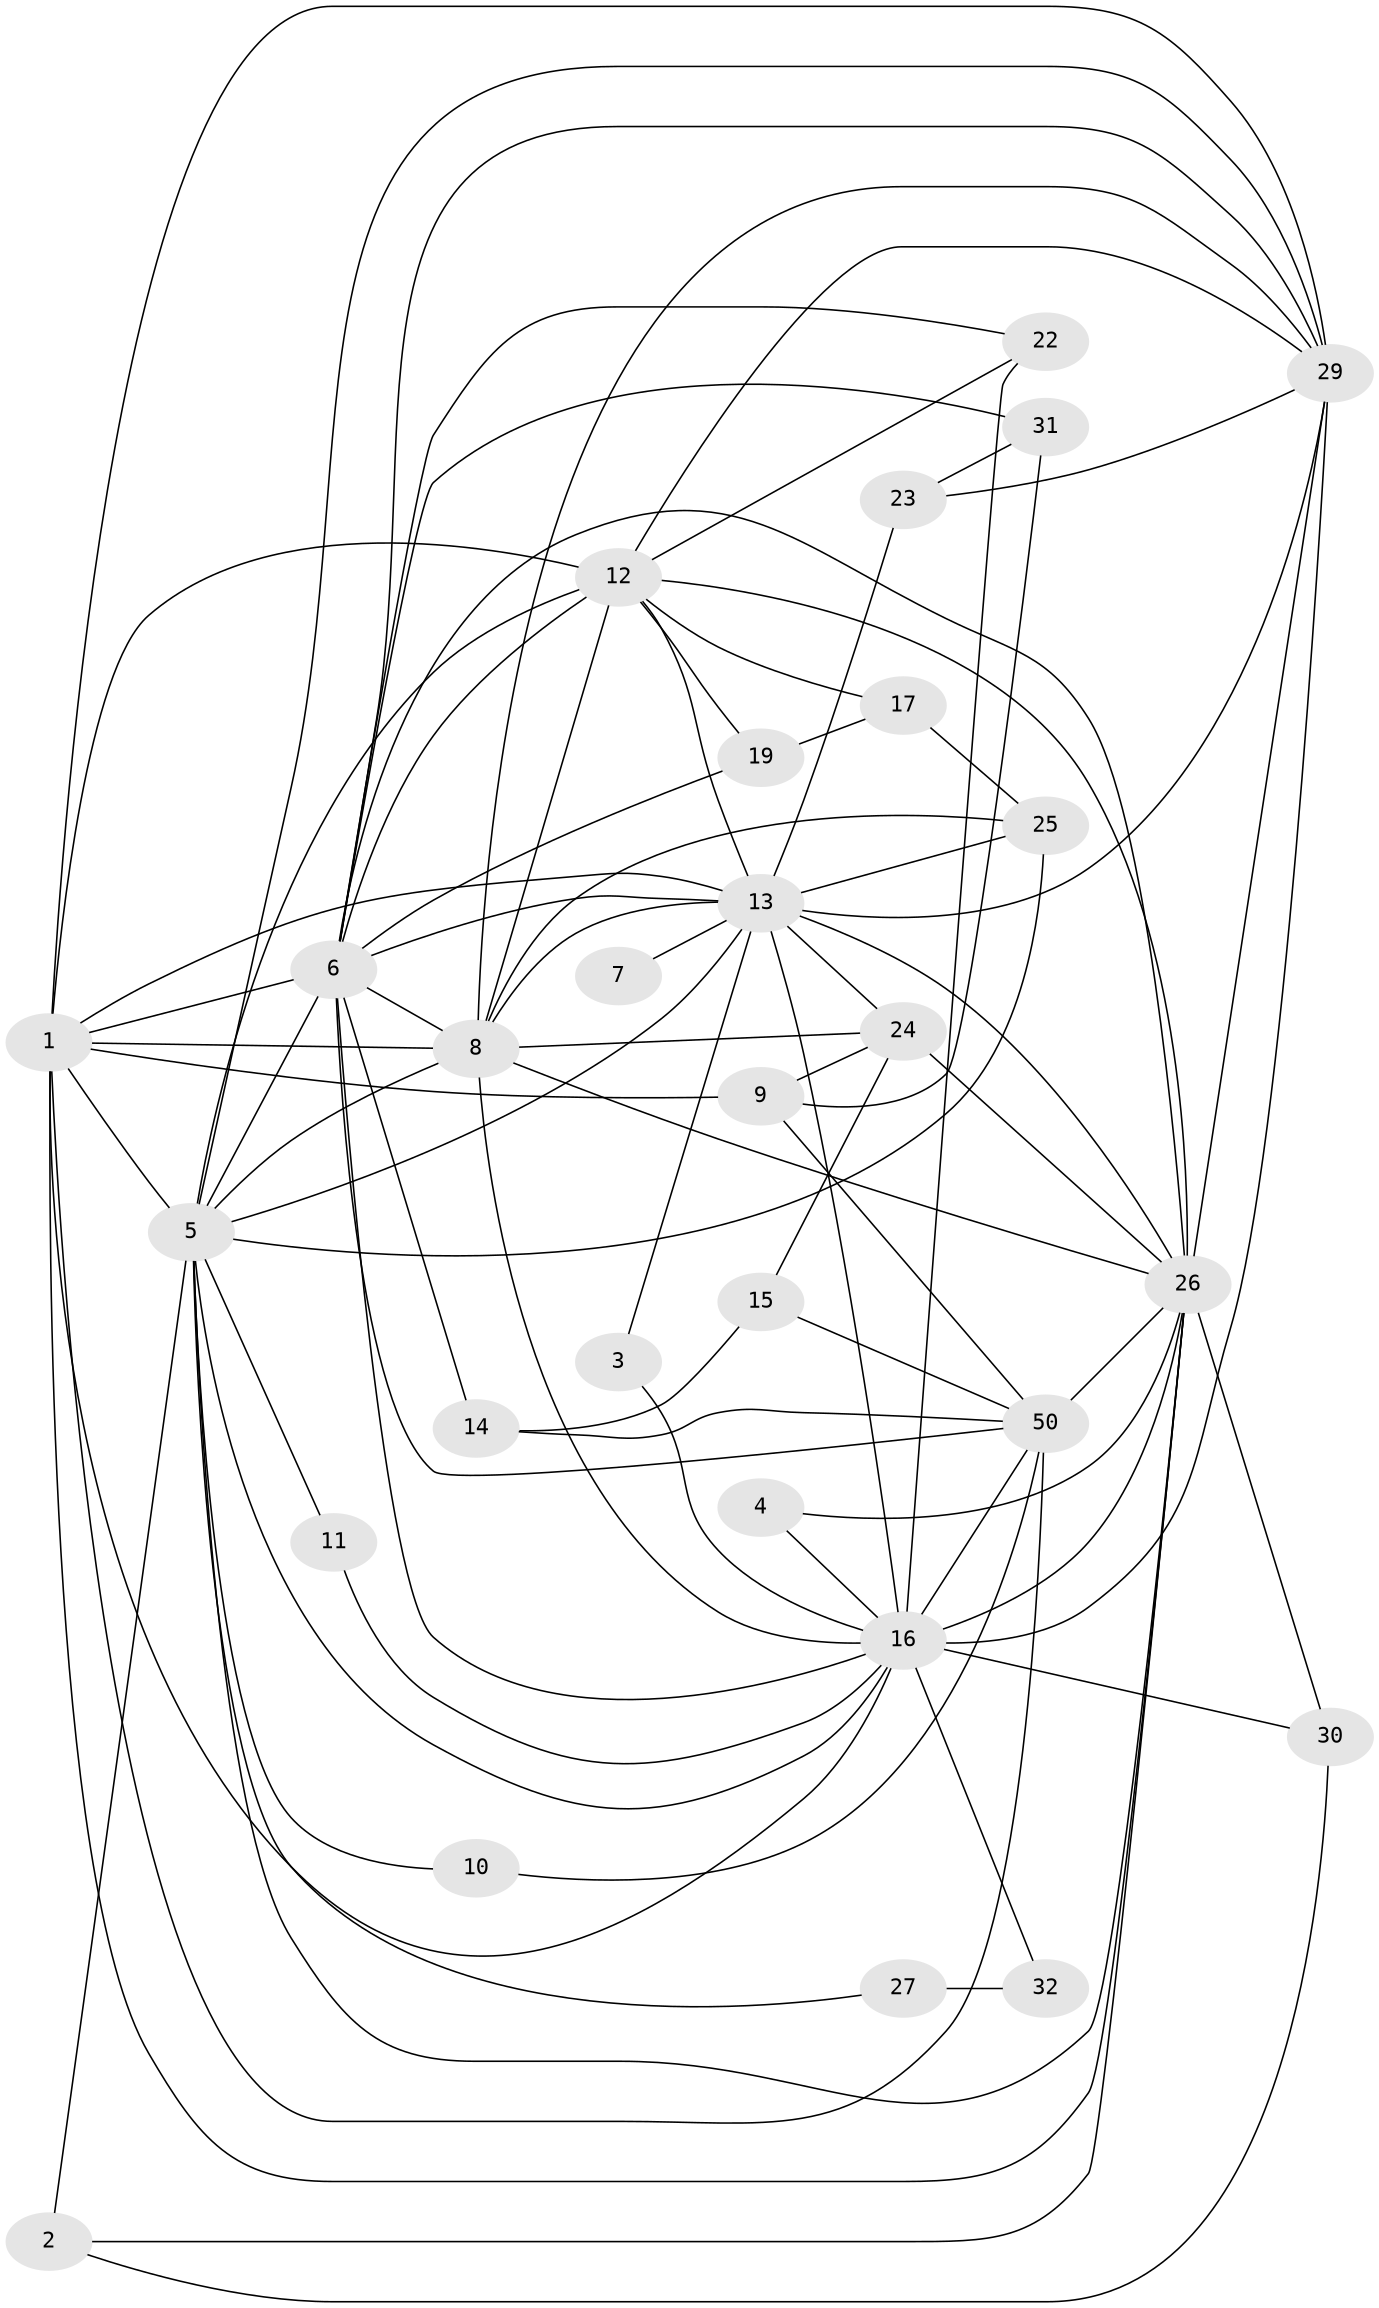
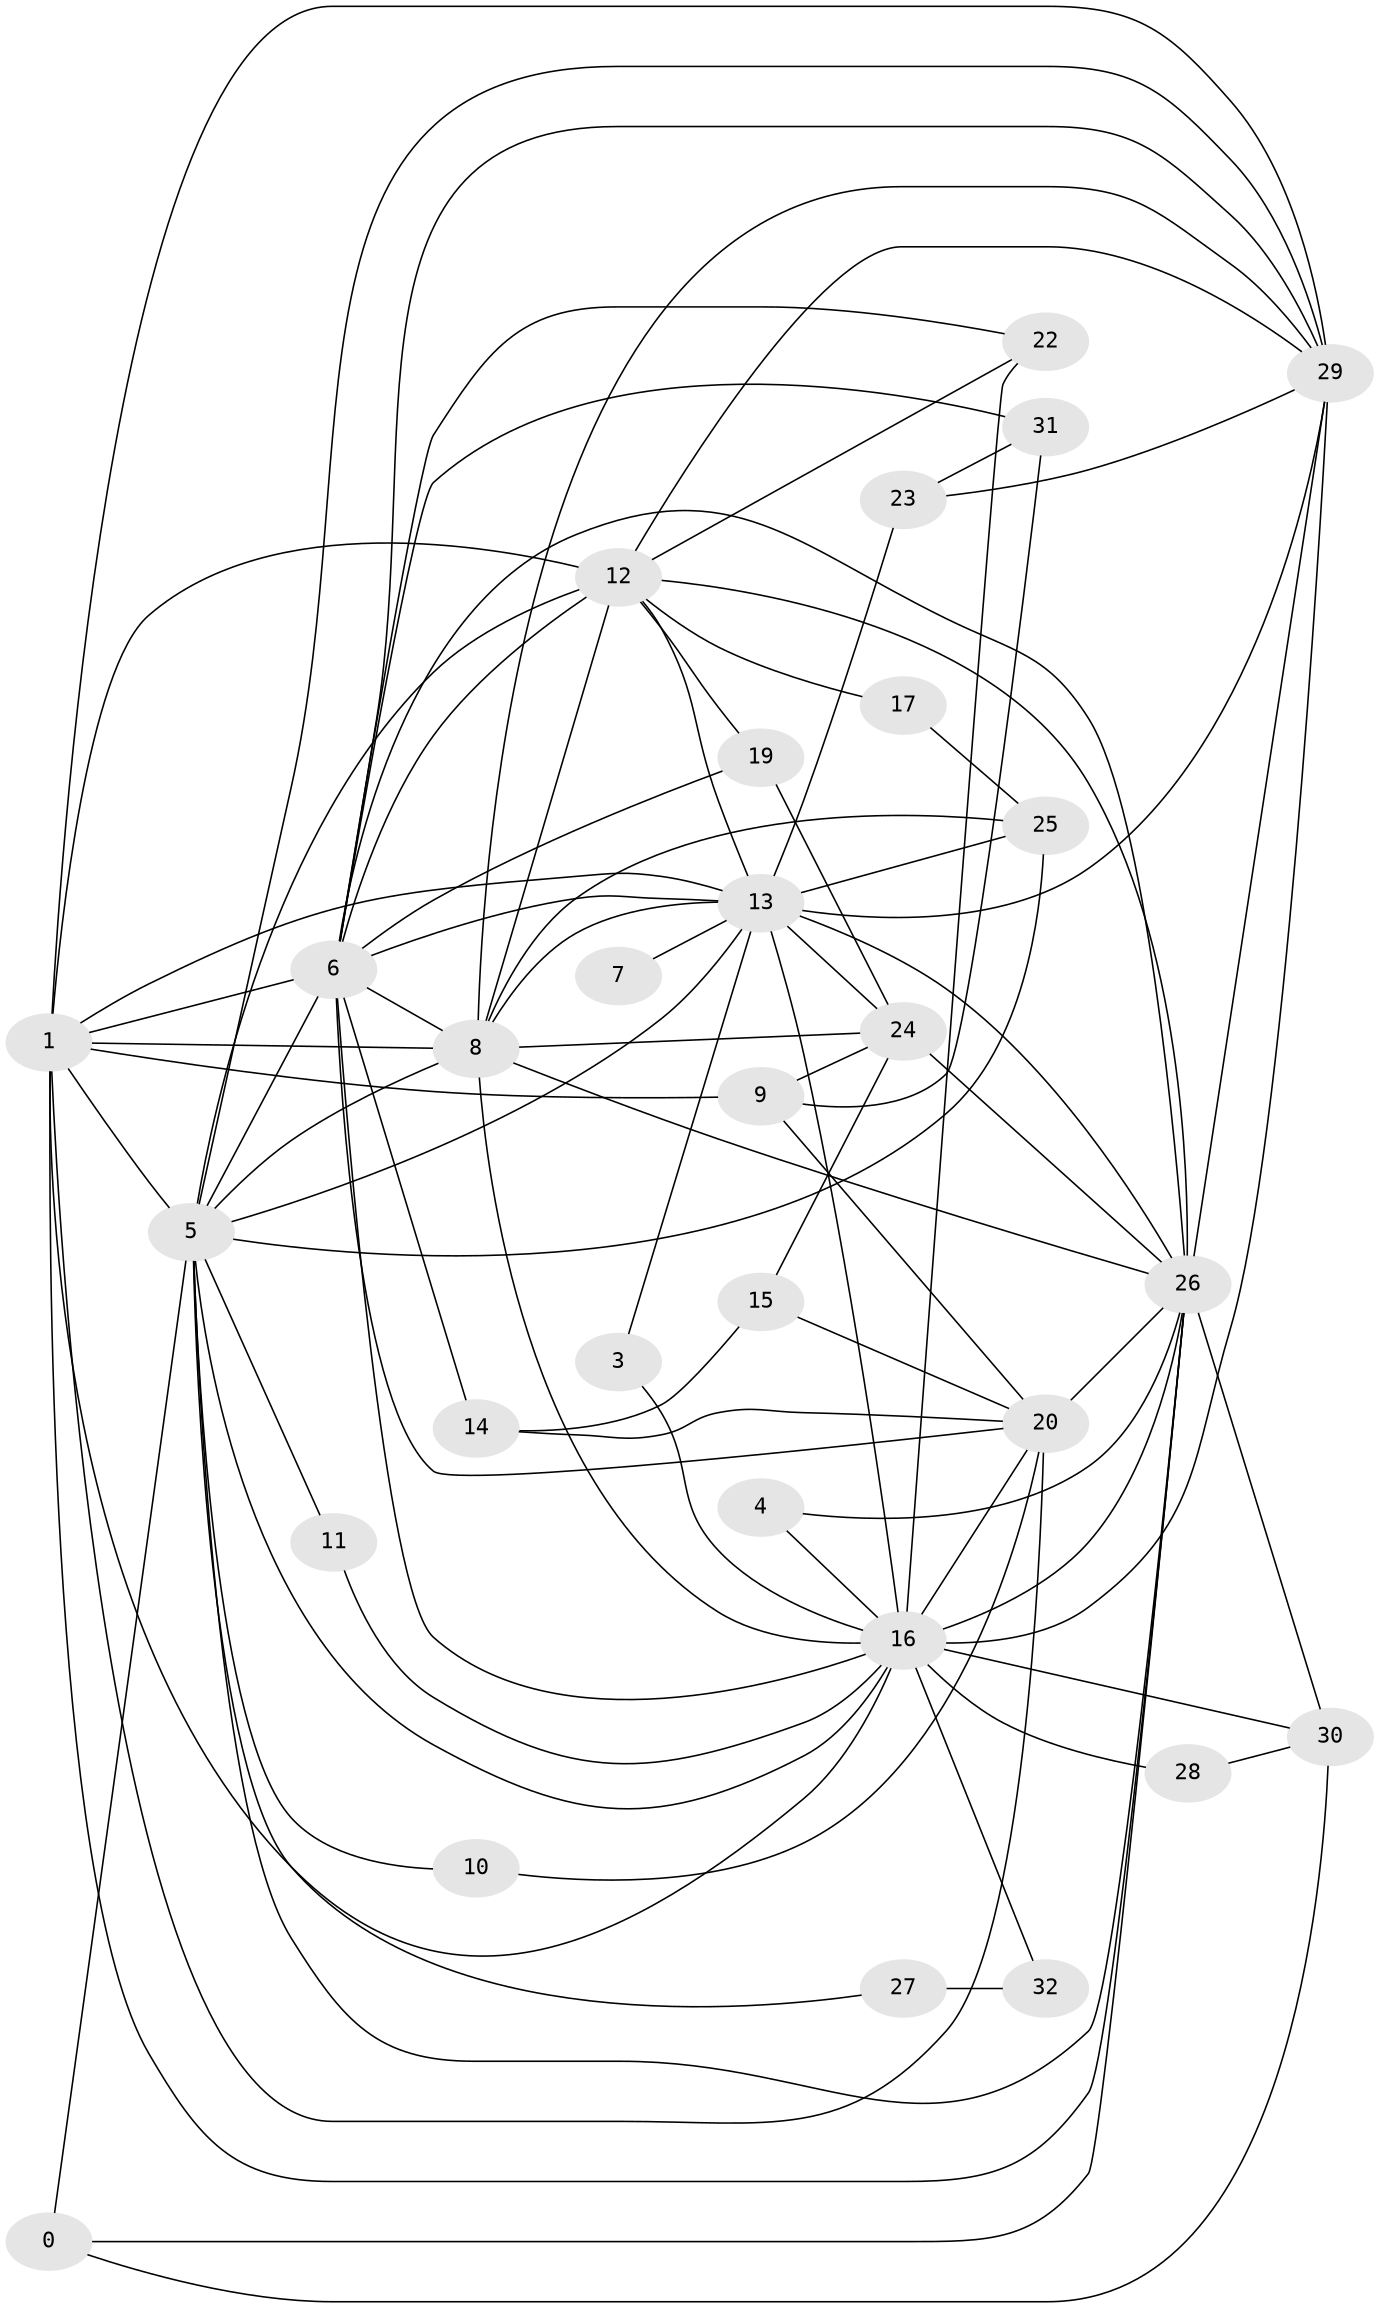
edge "17" -- "19": now "24" -- "19"
node "50": label "50" -> "20"
node "28": added
node "2": label "2" -> "0"
